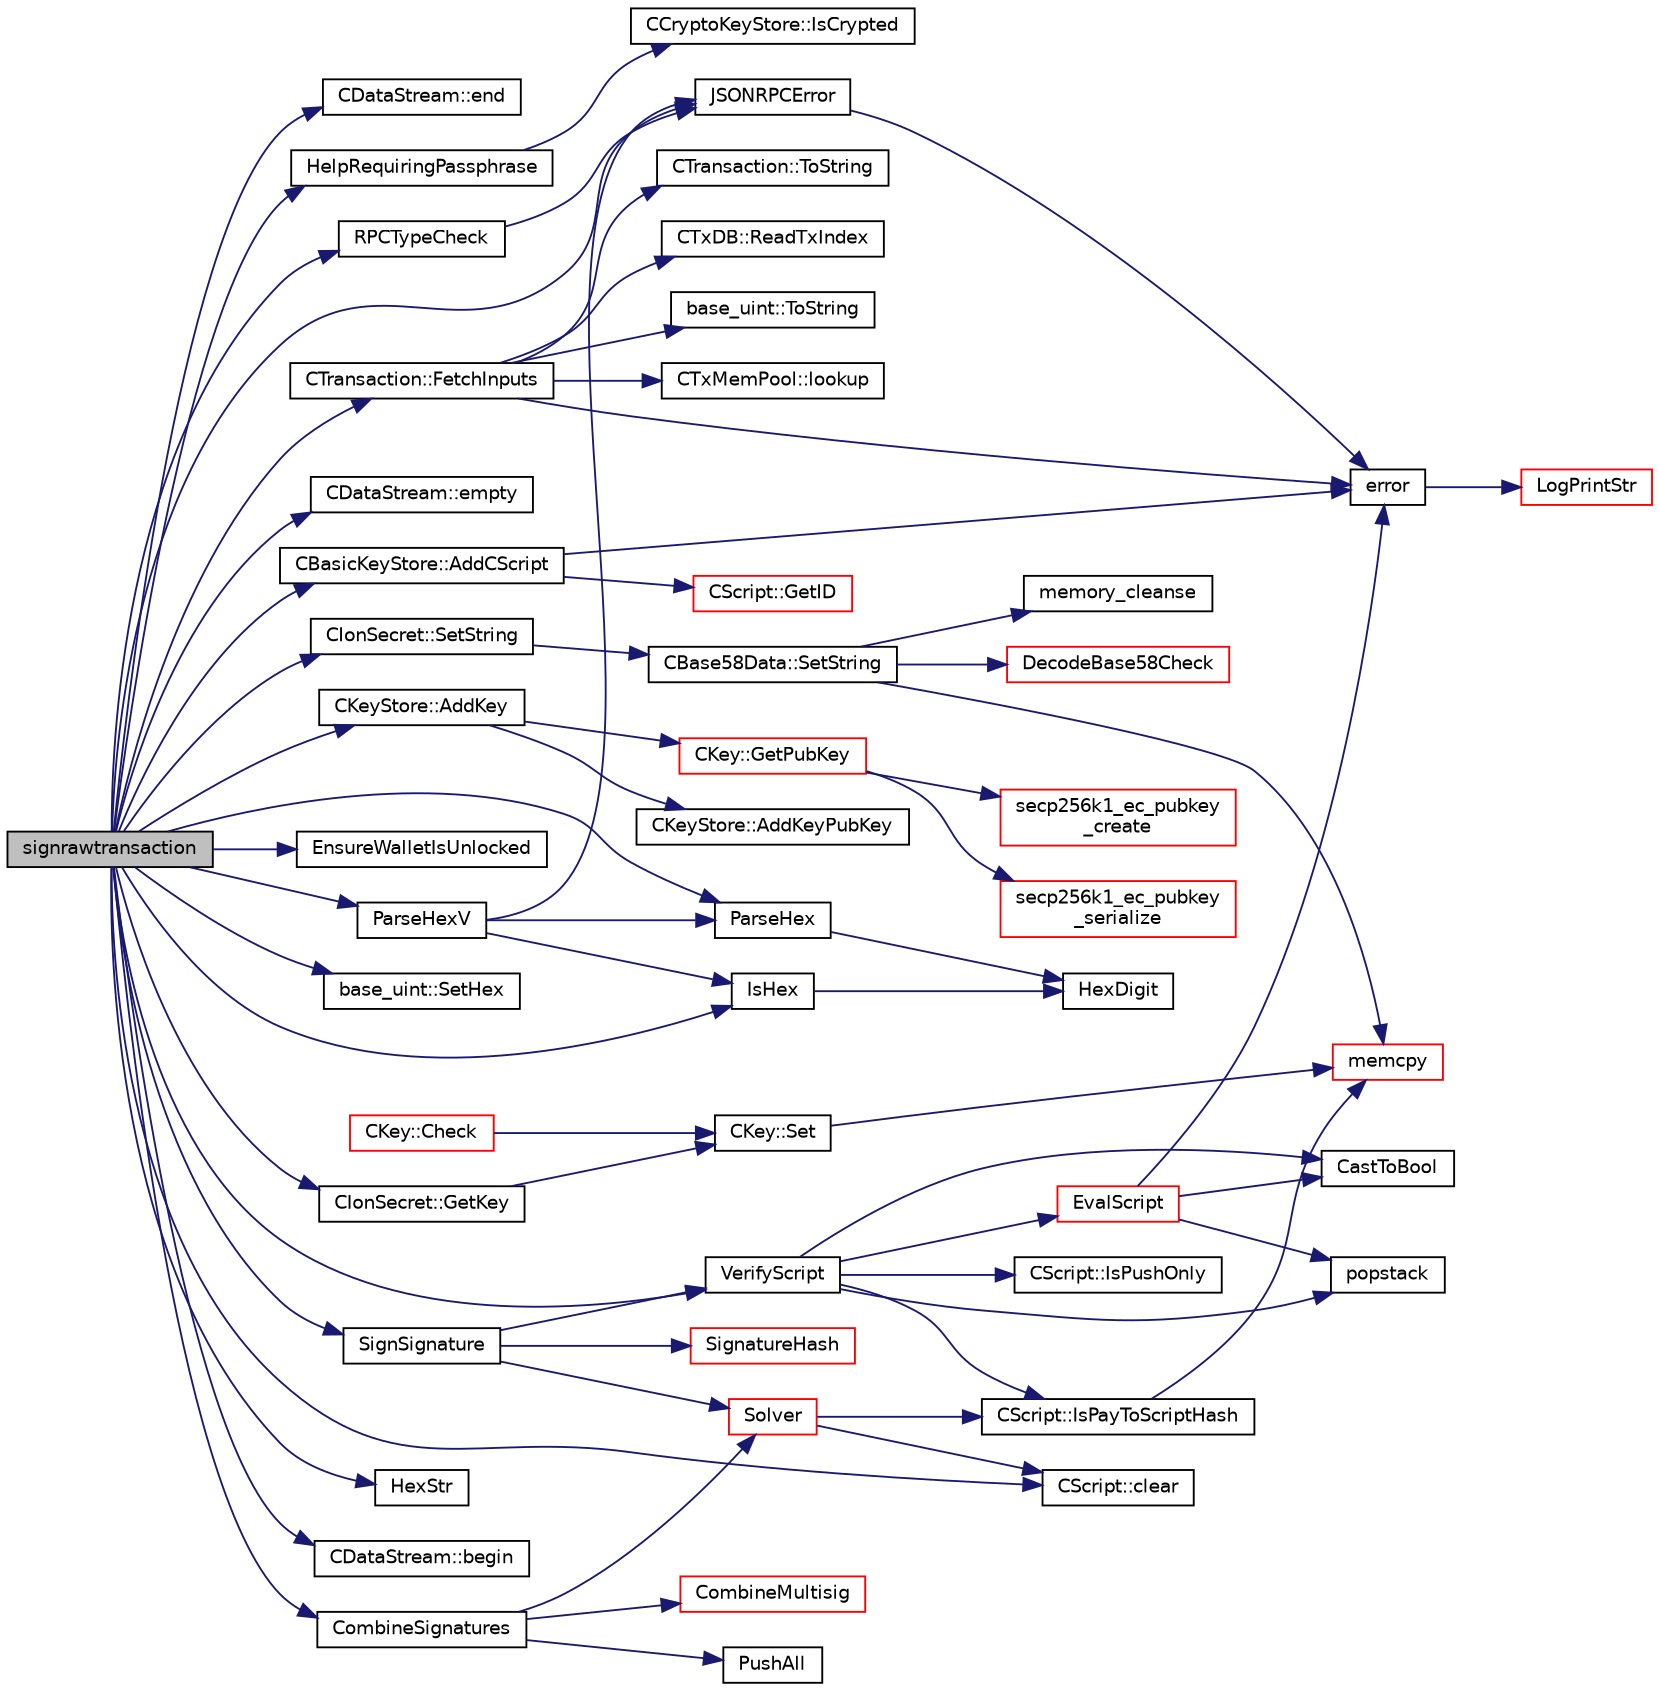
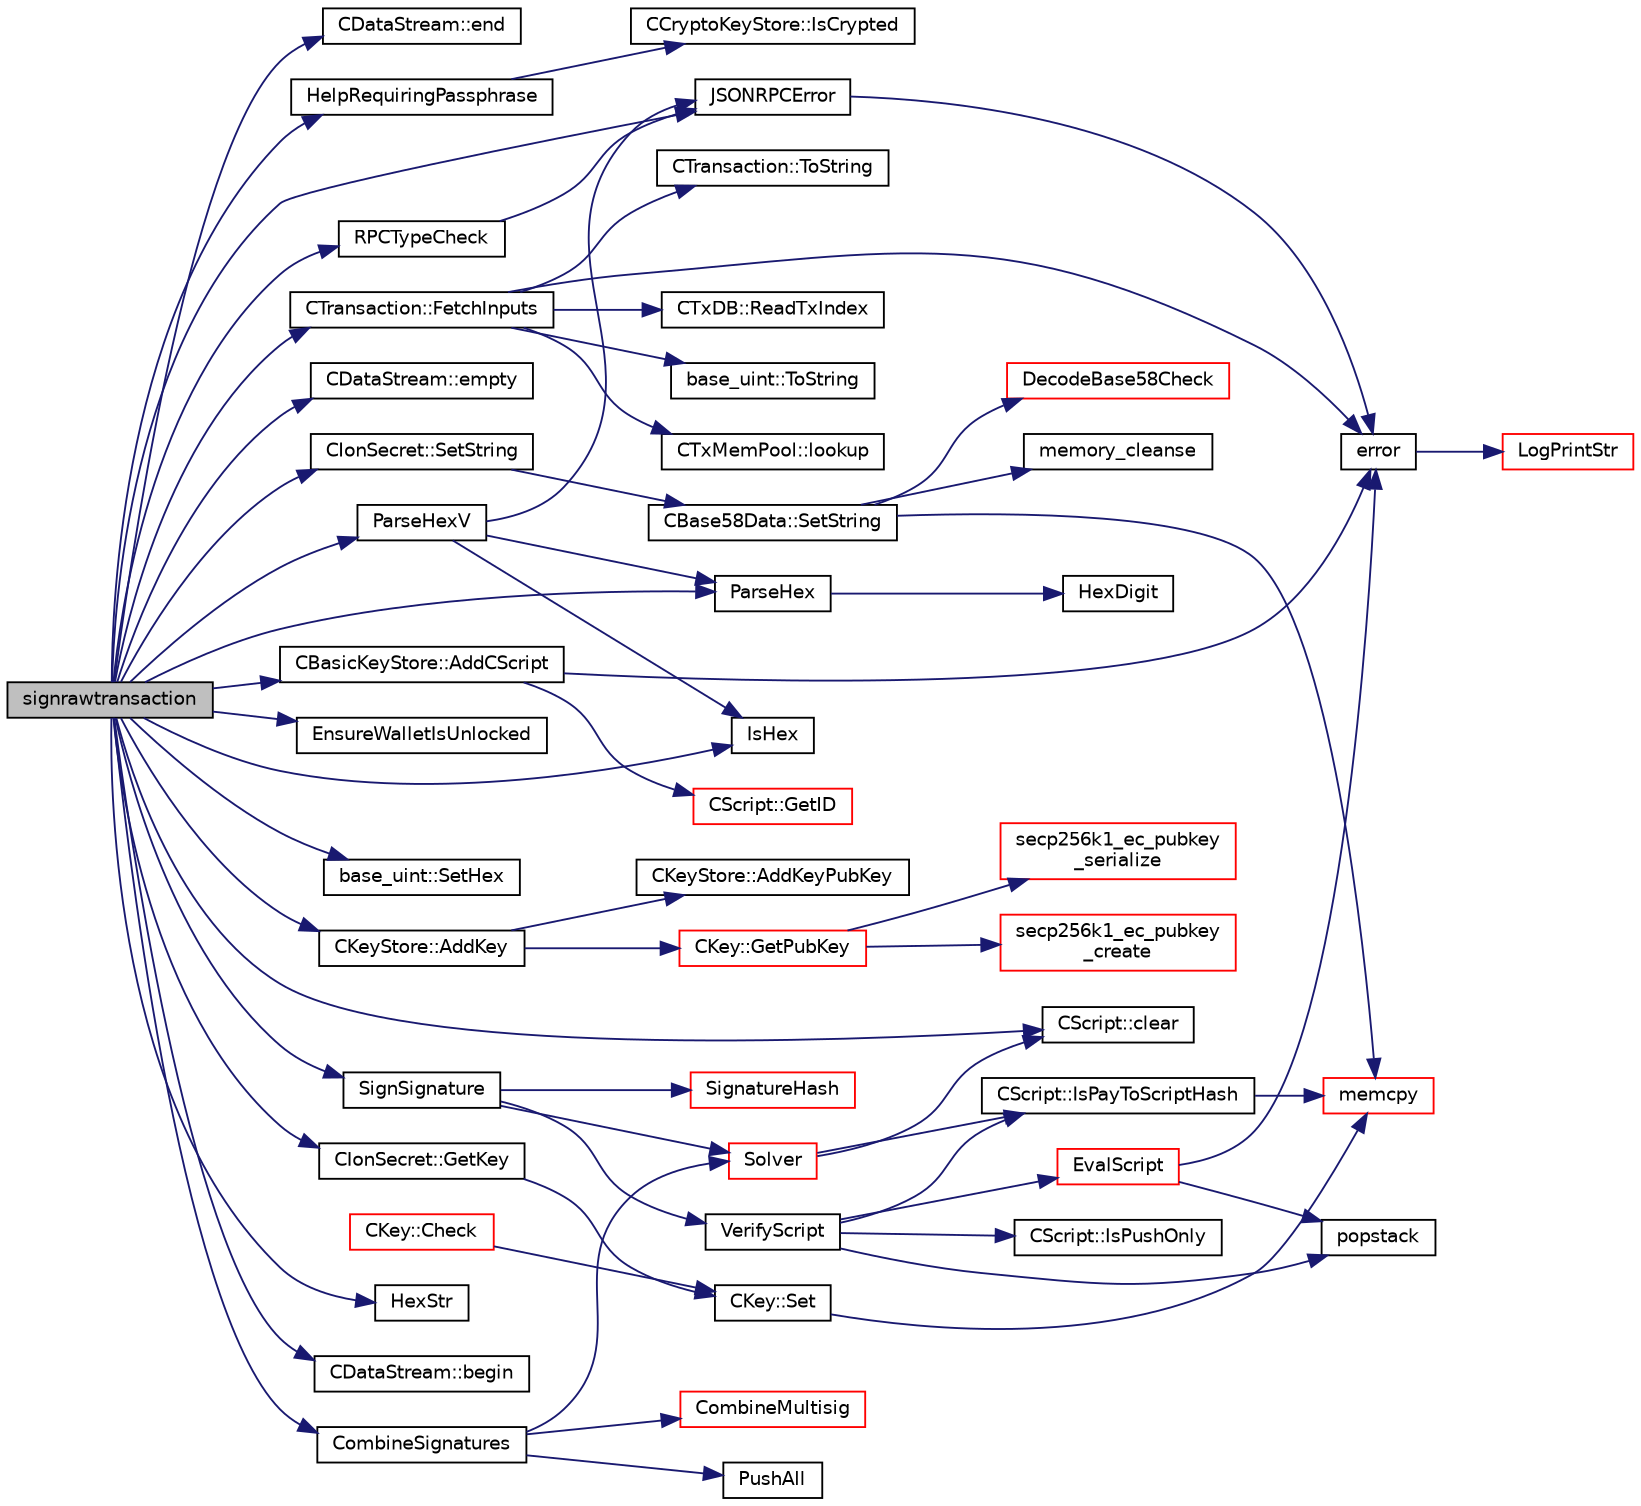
edge "IsHex" -> "HexDigit": removed
node "CastToBool": removed
edge "signrawtransaction" -> "VerifyScript": removed
